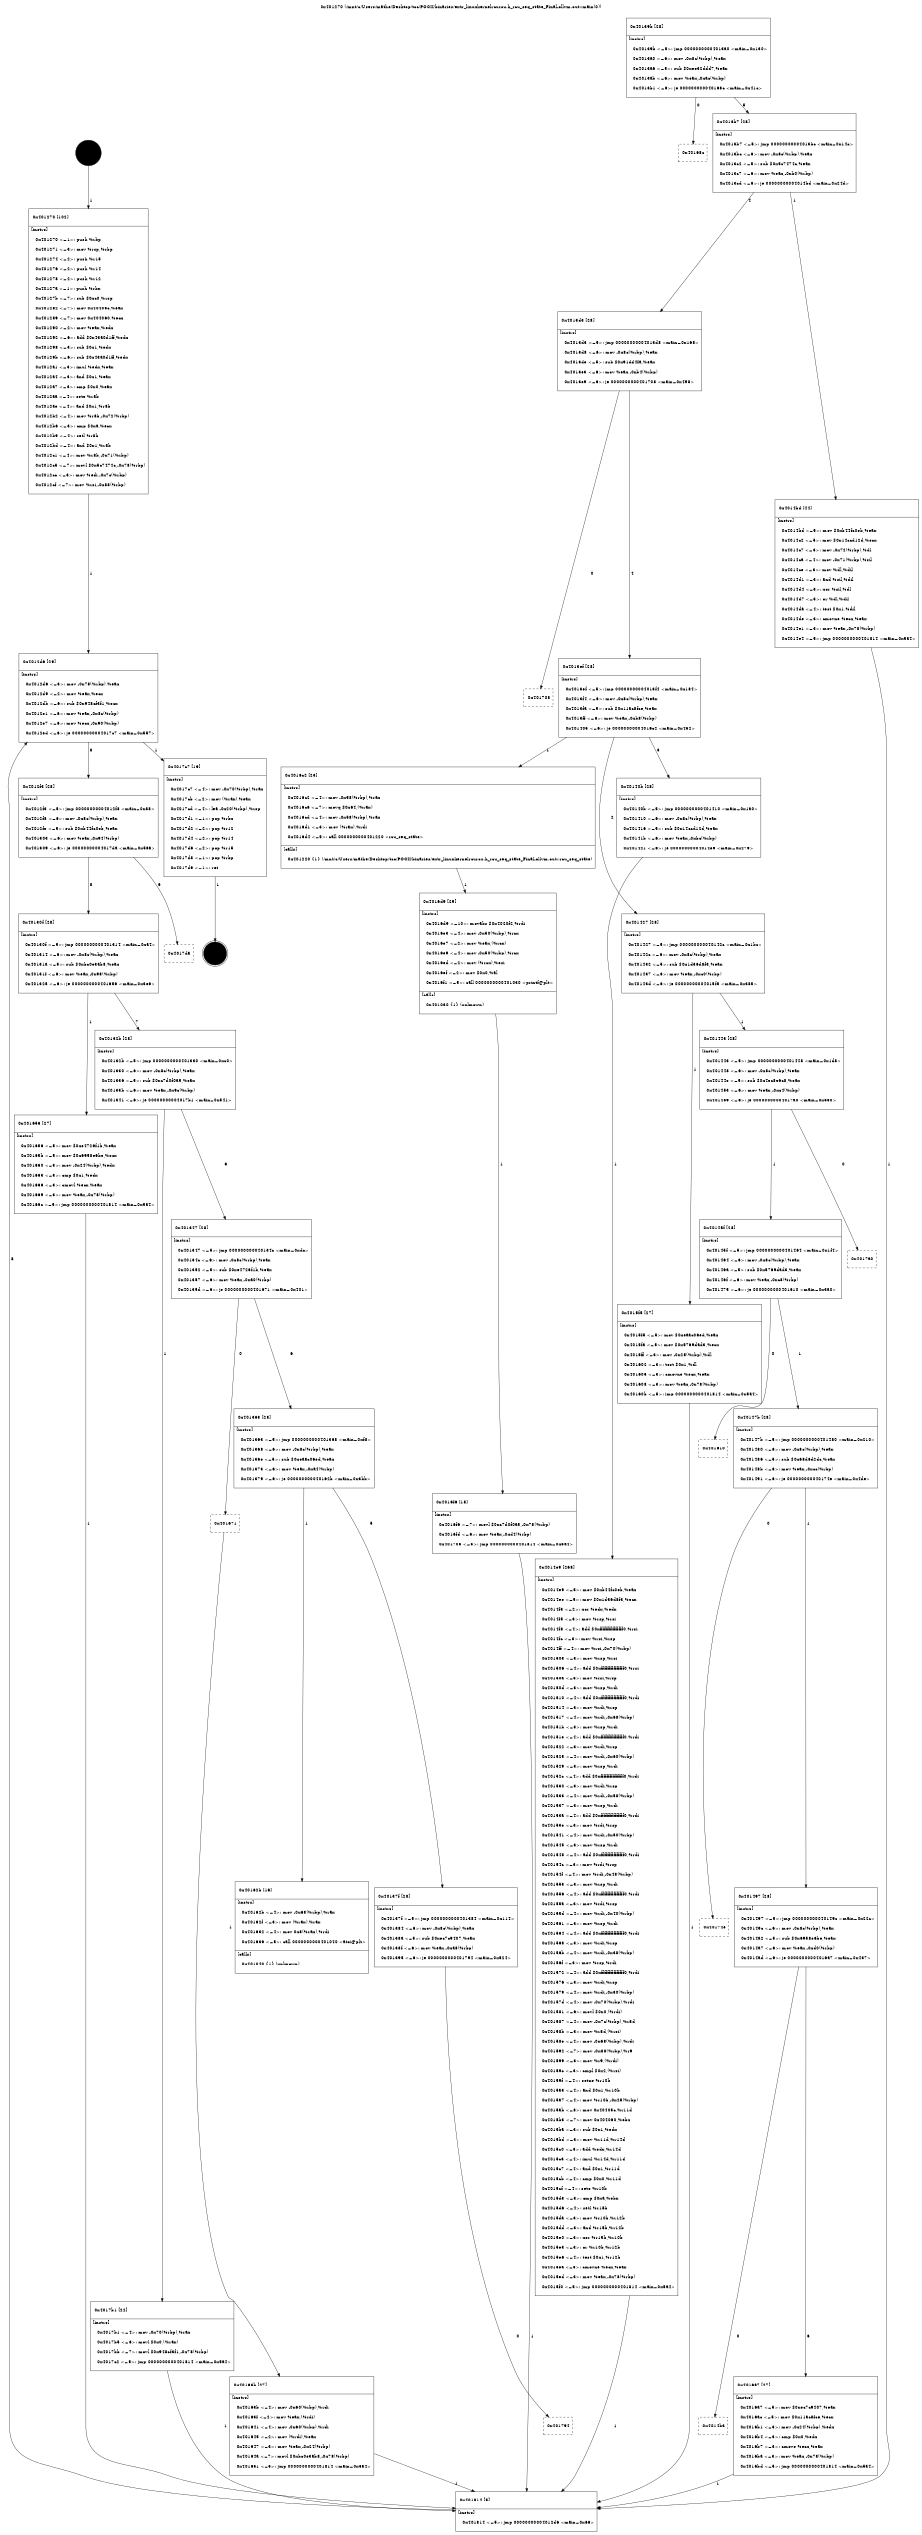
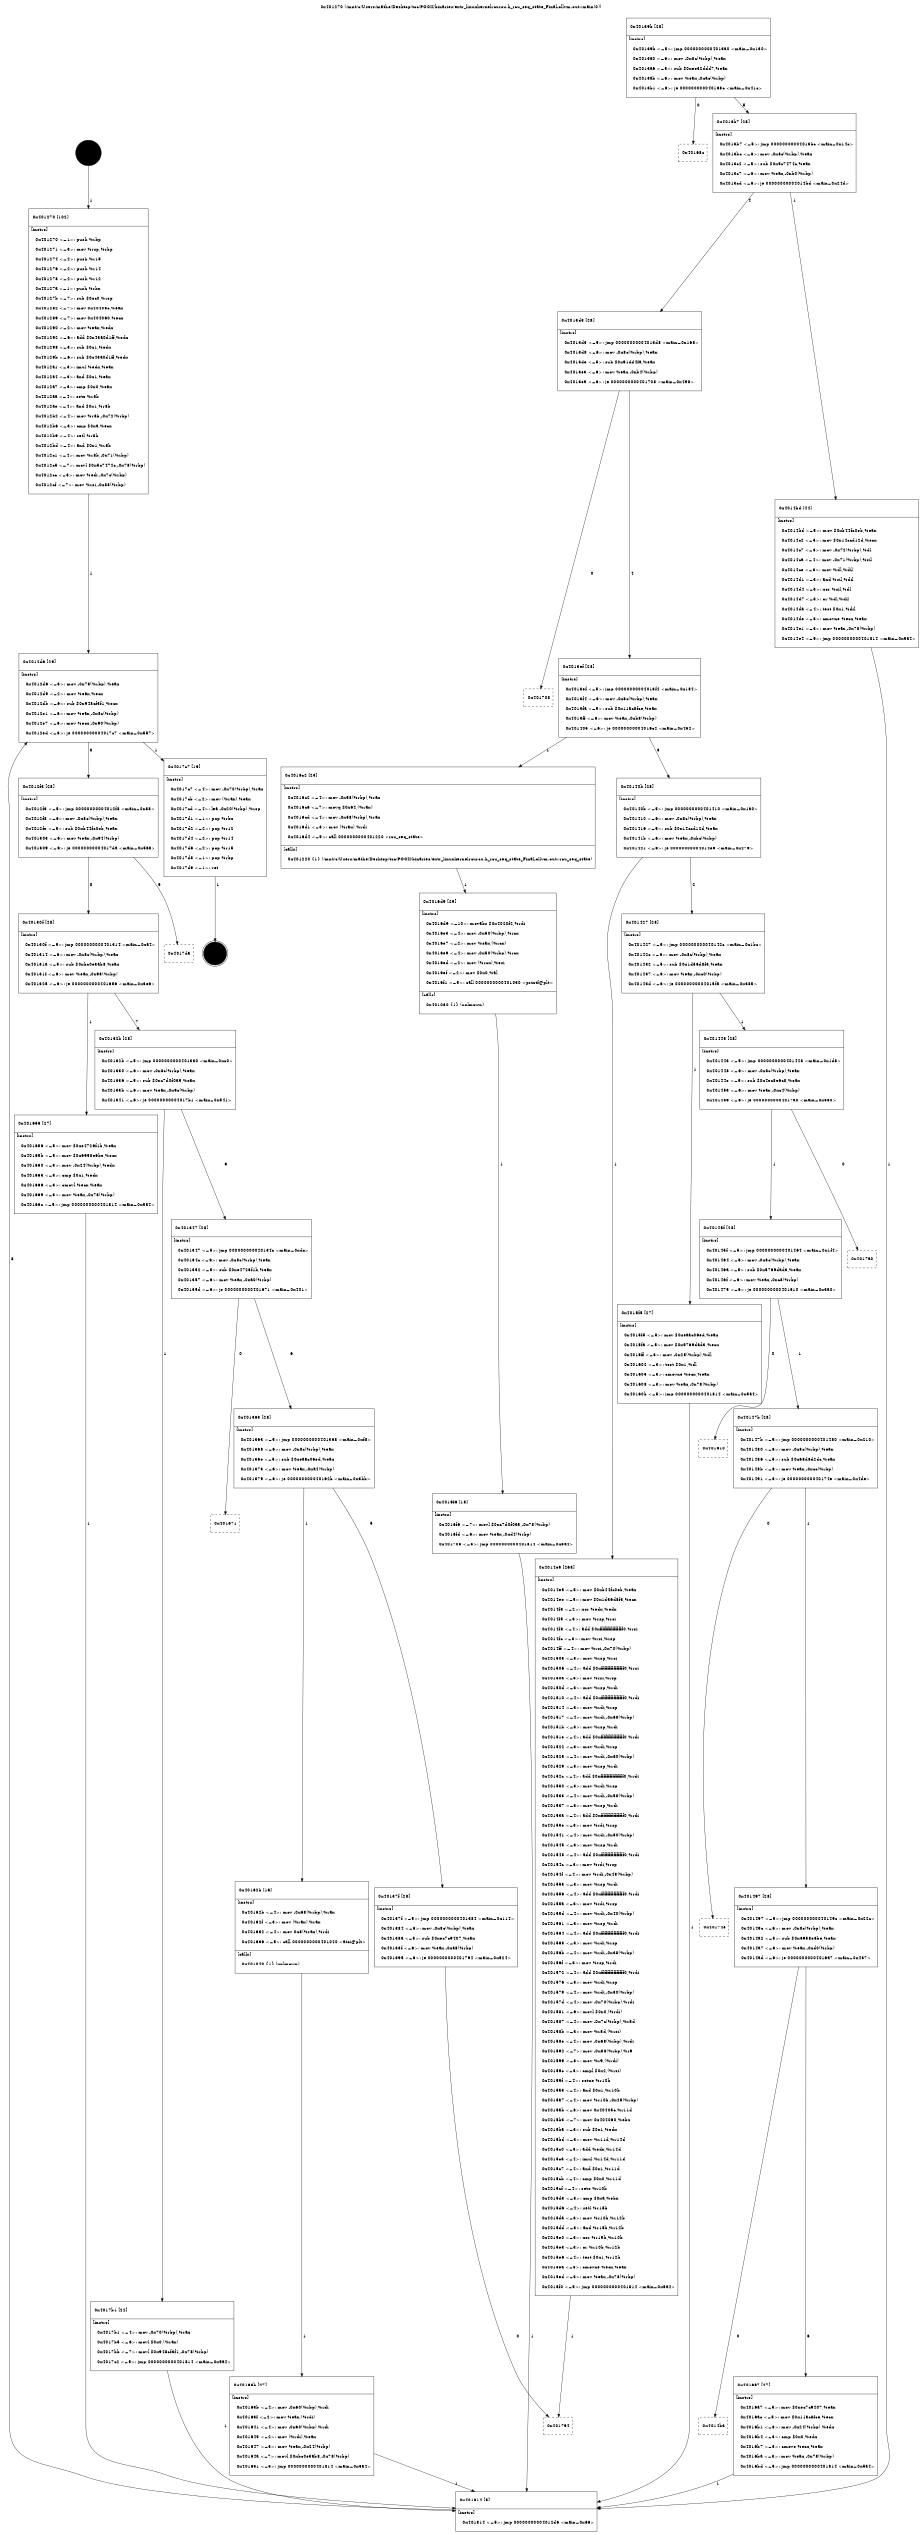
edge "0x4013ef [28]" -> "0x401427 [28]": now "0x40140b [28]" -> "0x401427 [28]"
edge "0x401671" -> "0x40163b [27]": now "0x40162b [16]" -> "0x40163b [27]"
edge "0x4014e9 [268]" -> "0x401814 [5]": now "0x4014e9 [268]" -> "0x401794"
